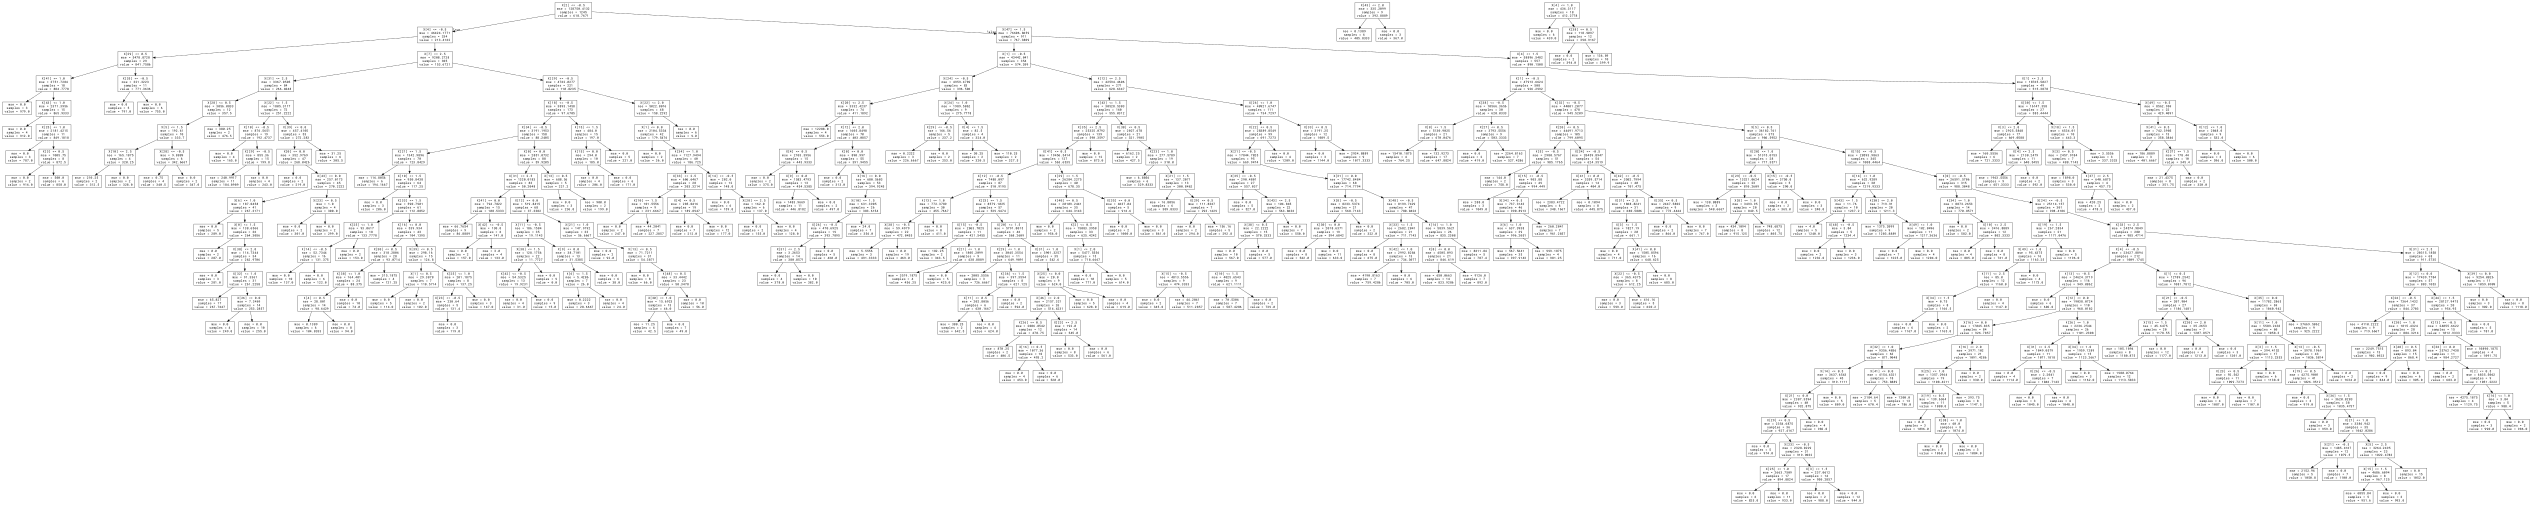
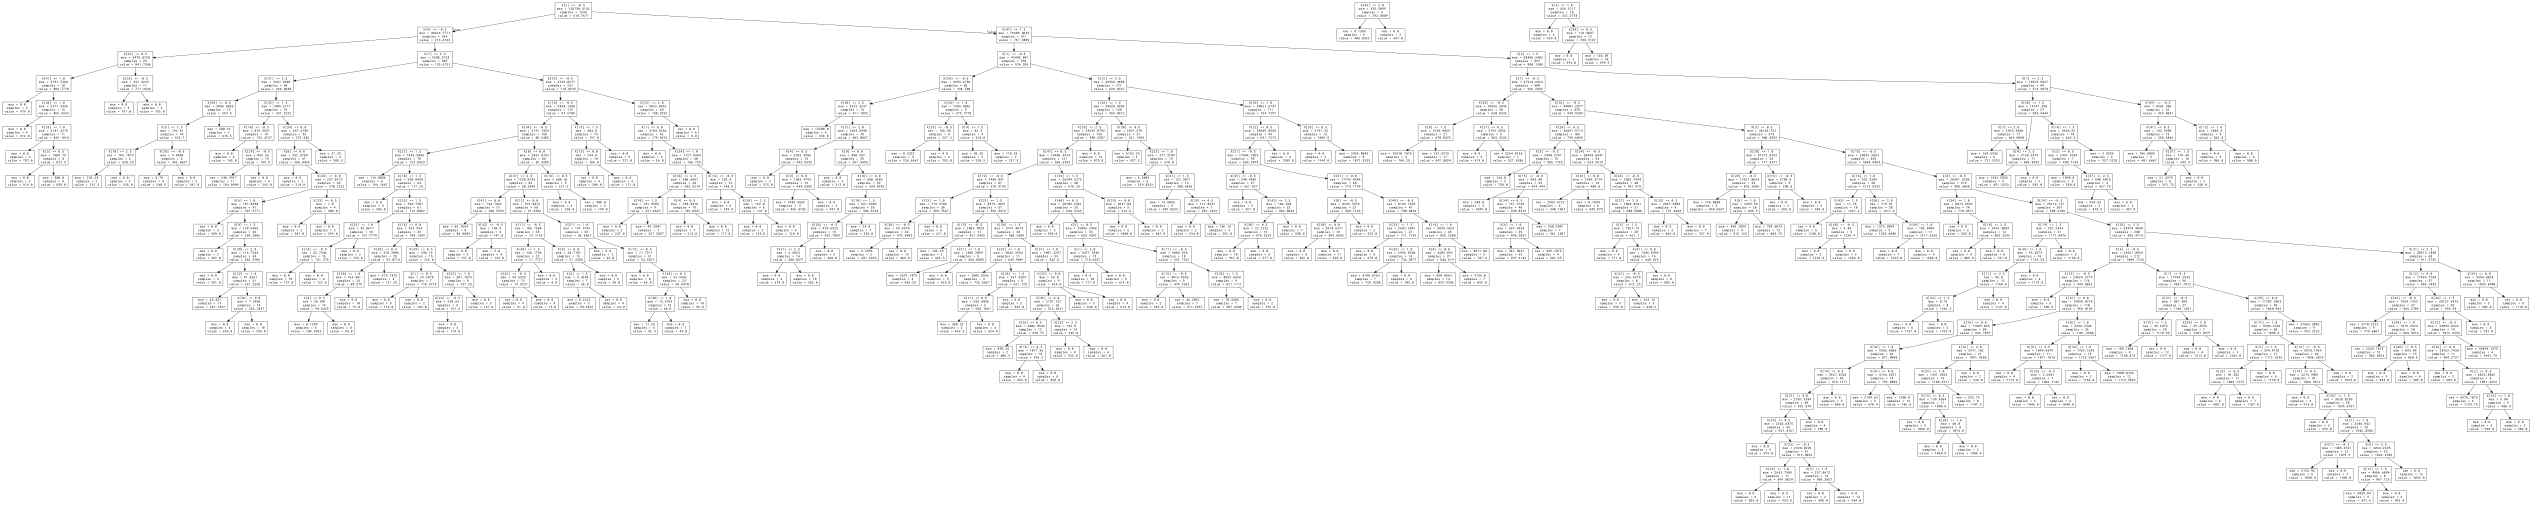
edge "X[30] <= 1.5 mse = 16147.358 samples = 27 value = 585.4444" -> "X[3] <= 2.0 mse = 2925.5848 samples = 17 value = 669.0588": now "X[30] <= 1.5 mse = 16147.358 samples = 27 value = 585.4444" -> "X[4] <= 2.5 mse = 2130.2479 samples = 11 value = 640.5455"
node "X[11] <= -0.5 mse = 9805.534 samples = 18 value = 547.7222": added
